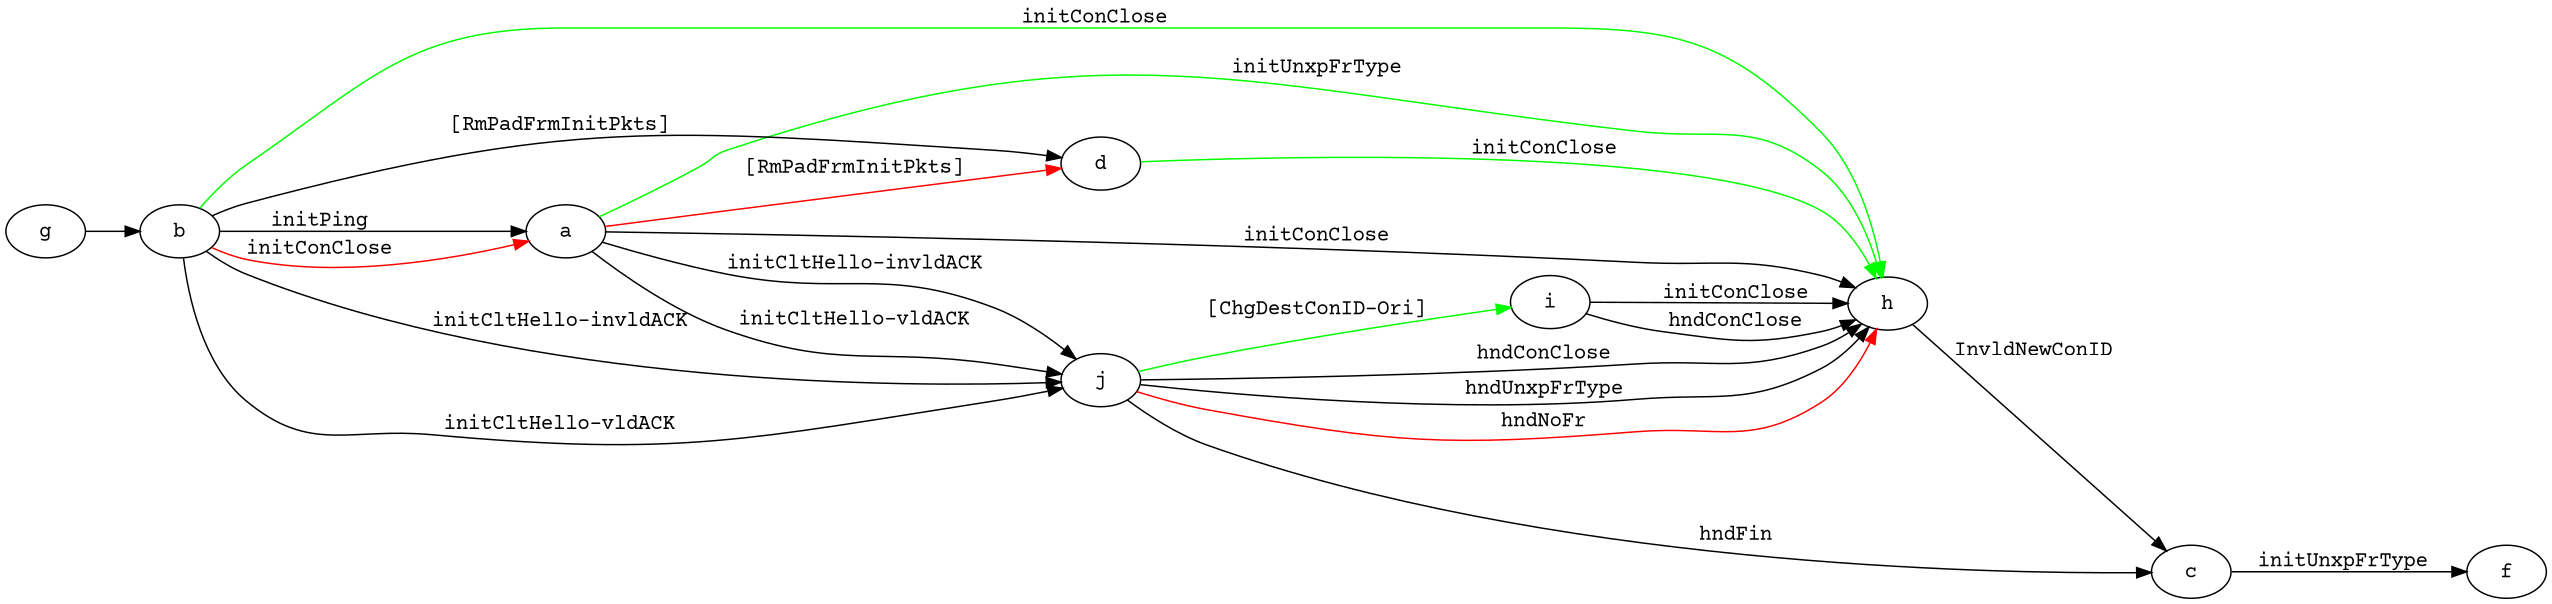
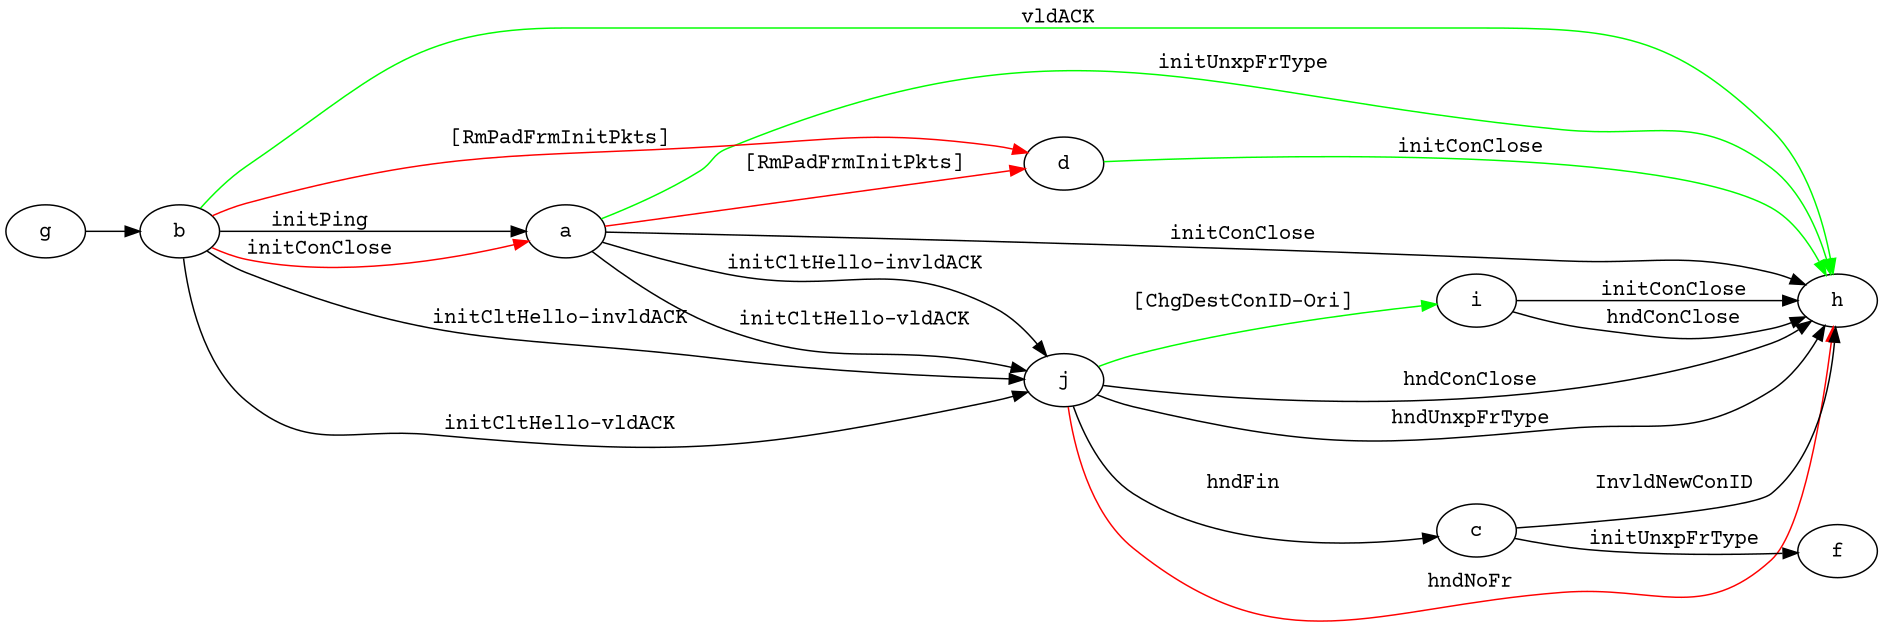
edge "b" -> "h": label "initConClose " -> "vldACK "
edge "b" -> "d": color black -> red
edge "h" -> "c": reversed
